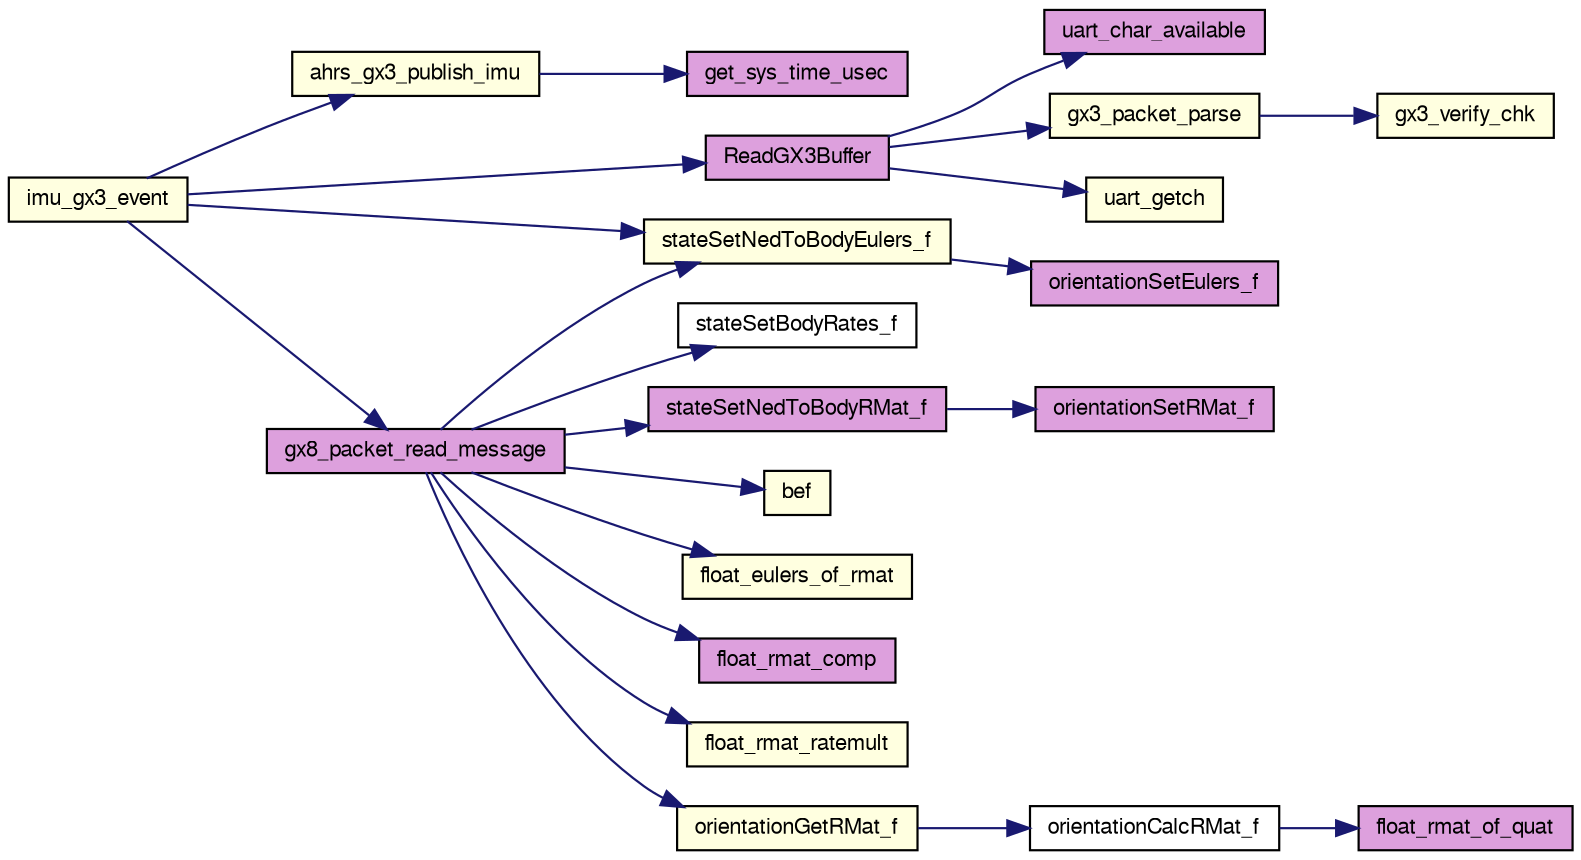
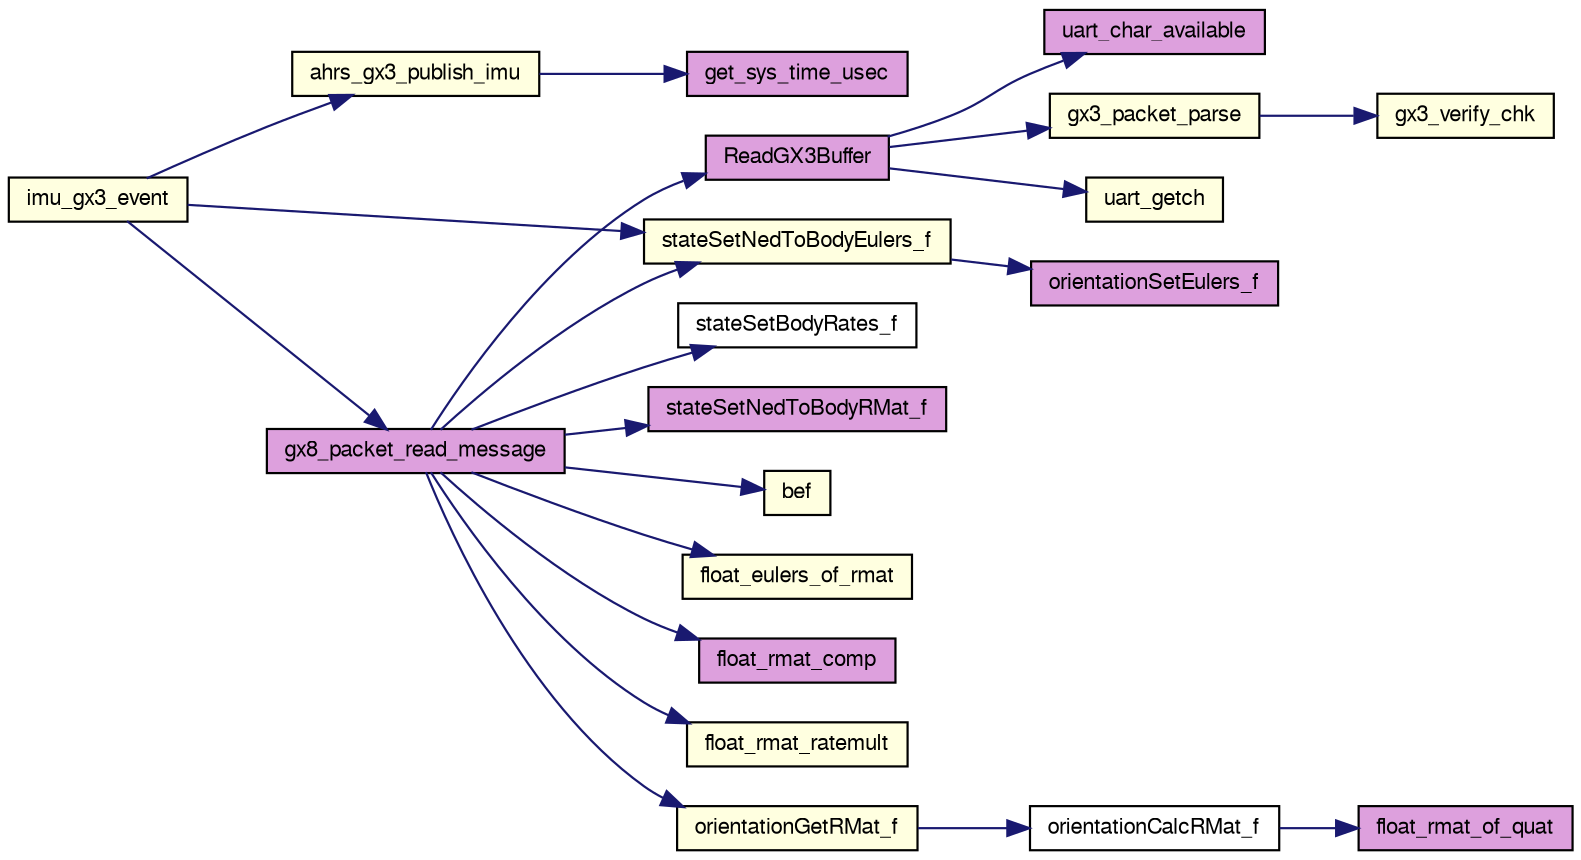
edge "imu_gx3_event" -> "ReadGX3Buffer": now "gx8_packet_read_message" -> "ReadGX3Buffer"
node "orientationSetRMat_f": removed
